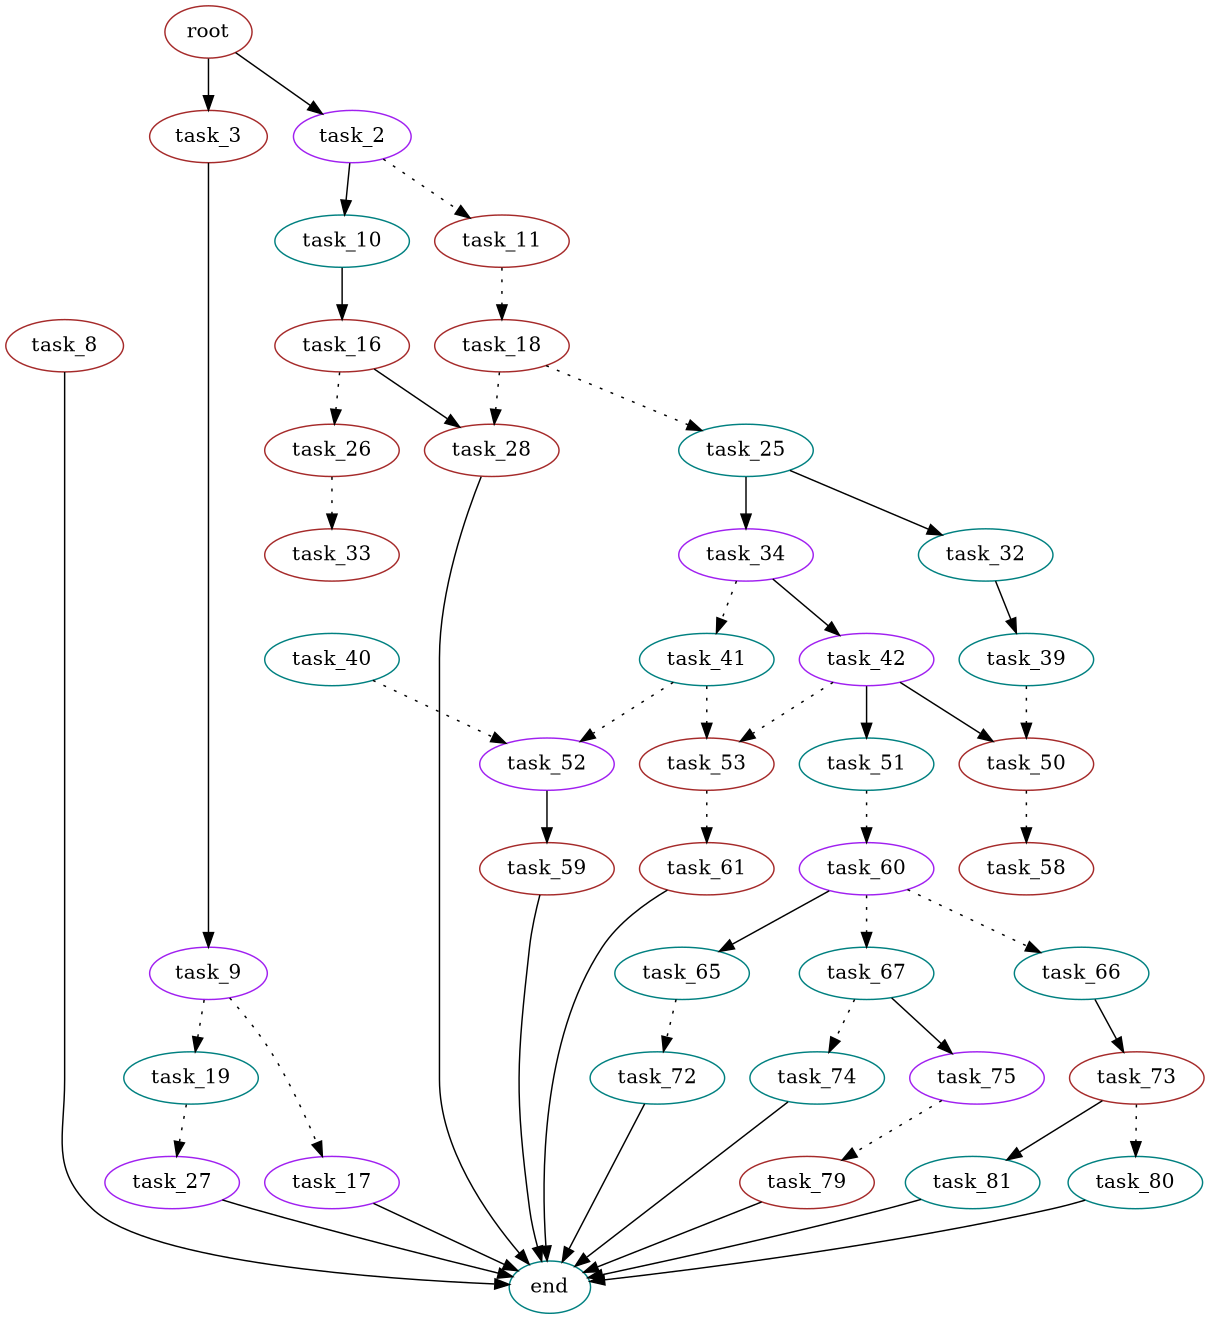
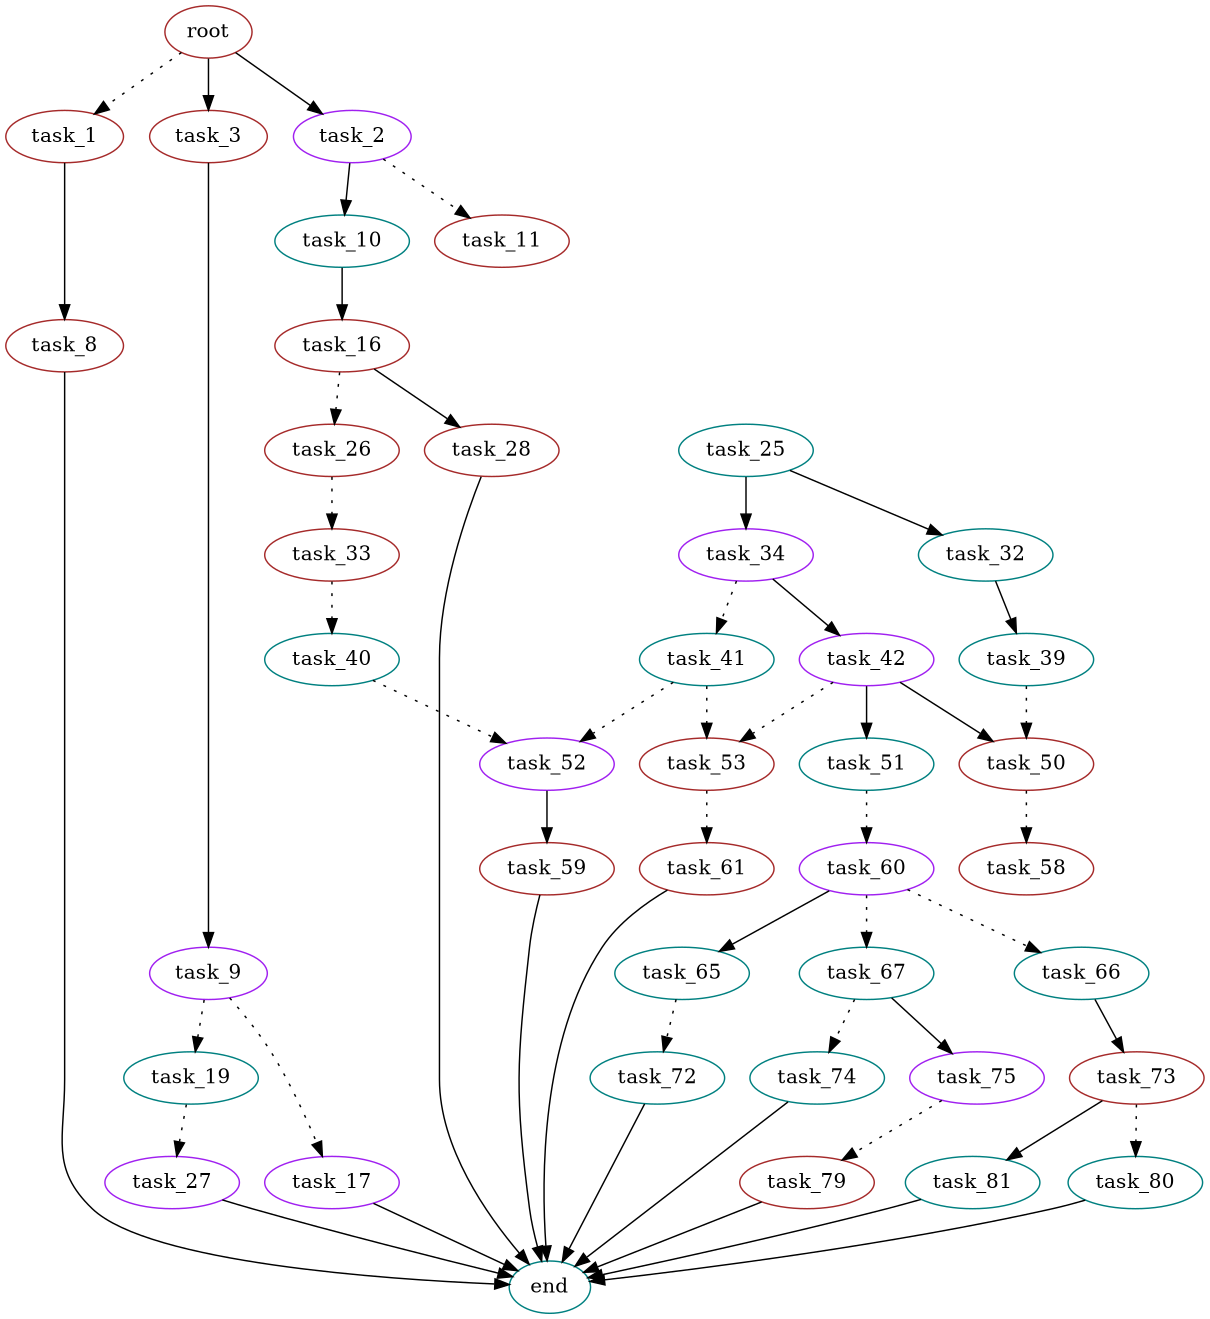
node "task_1": added
node "task_18": removed
edge "task_33" -> "task_40": added
